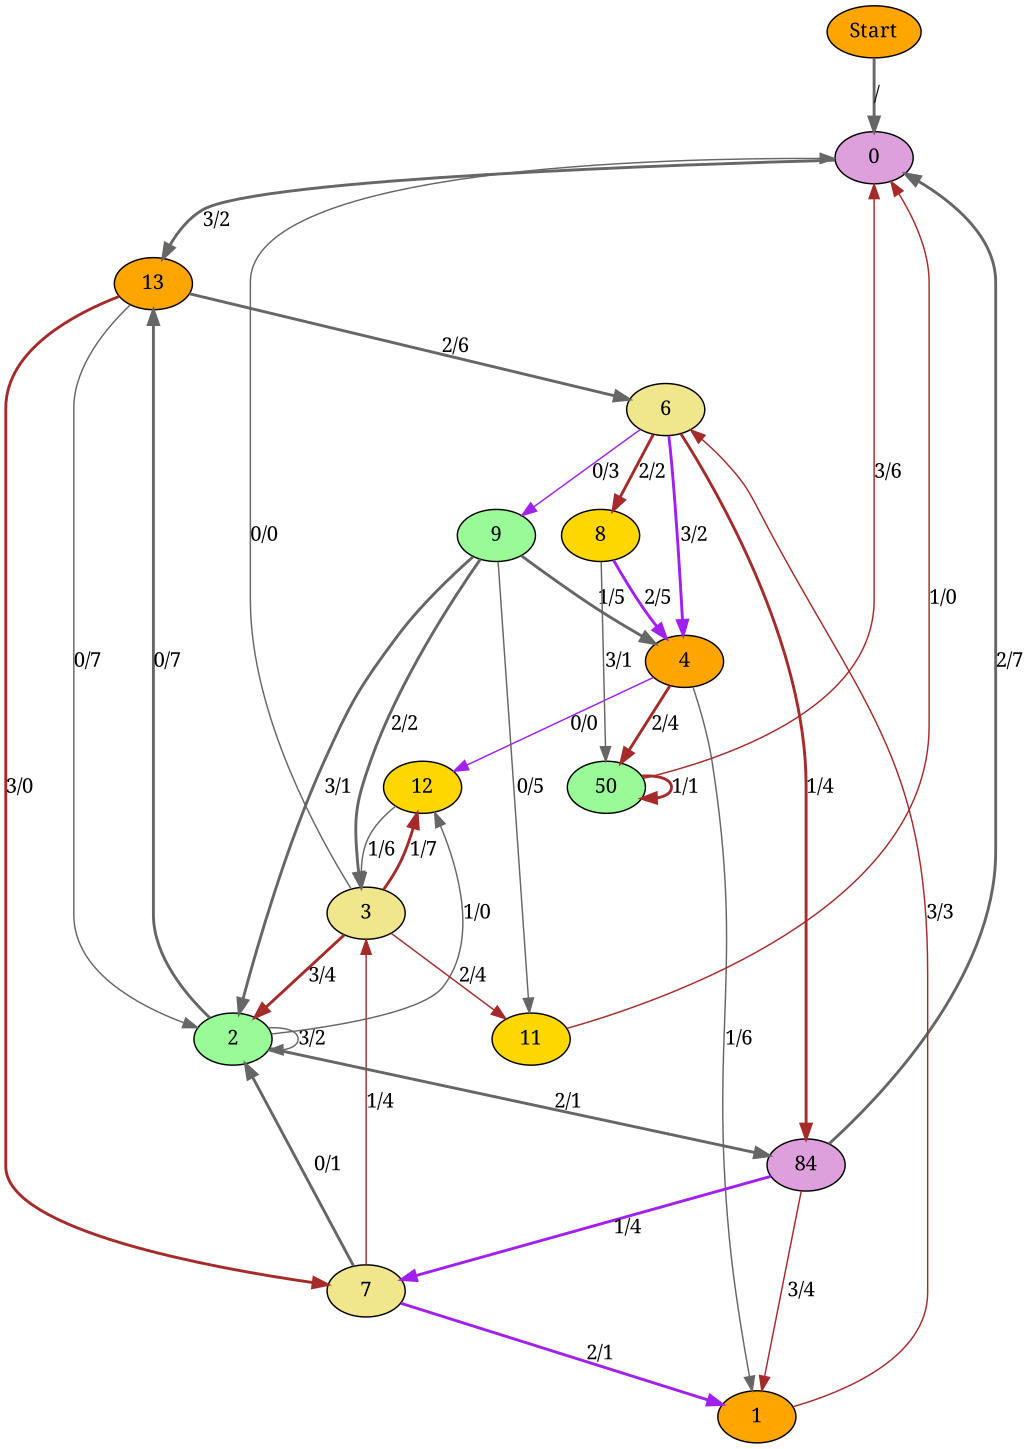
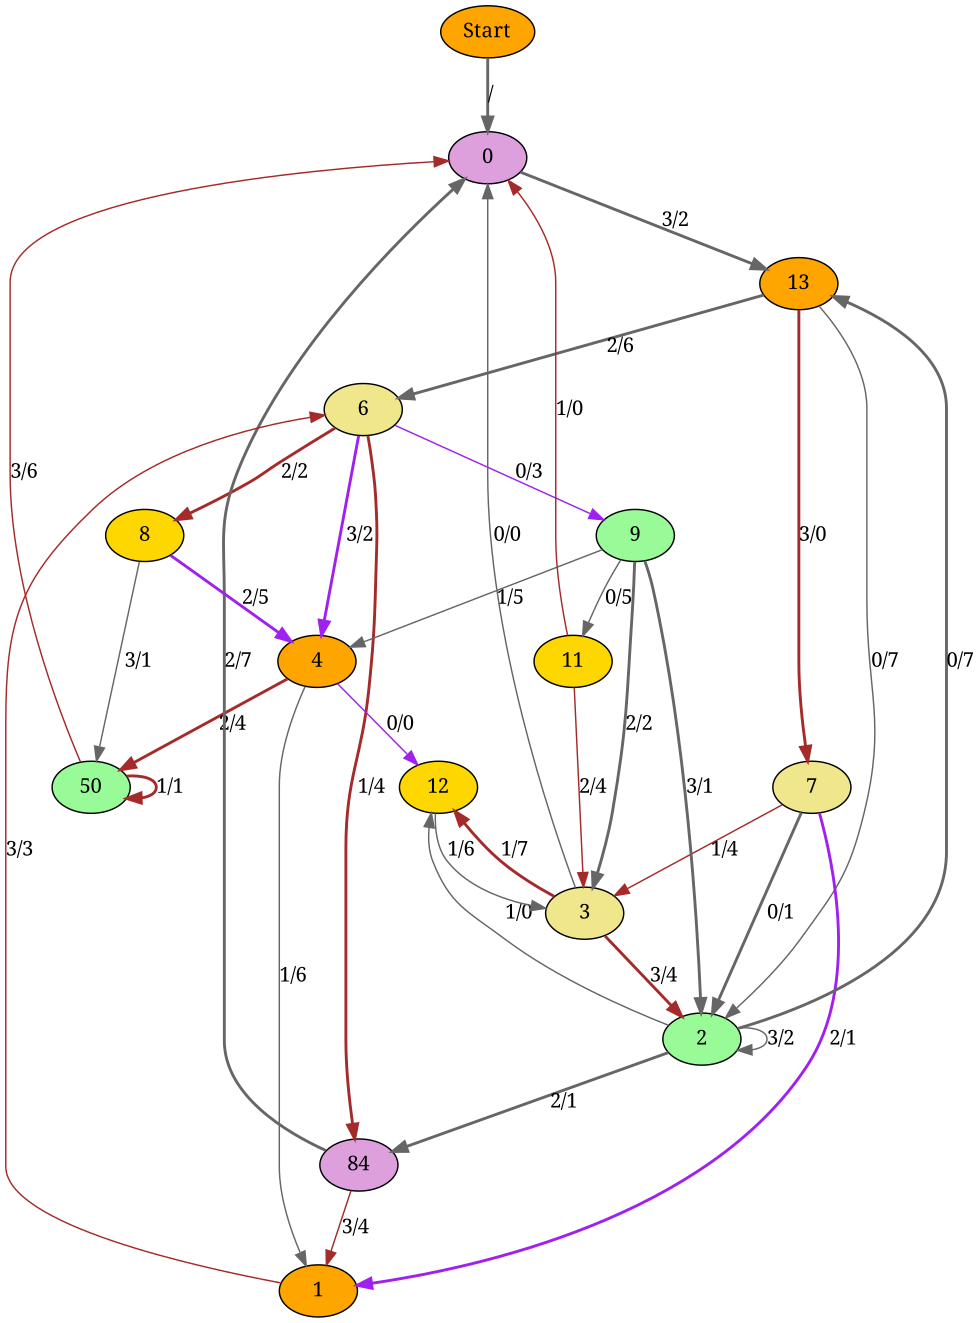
edge "9" -> "4": style bold -> solid
edge "3" -> "11": reversed
edge "84" -> "7": removed, label "1/4"
